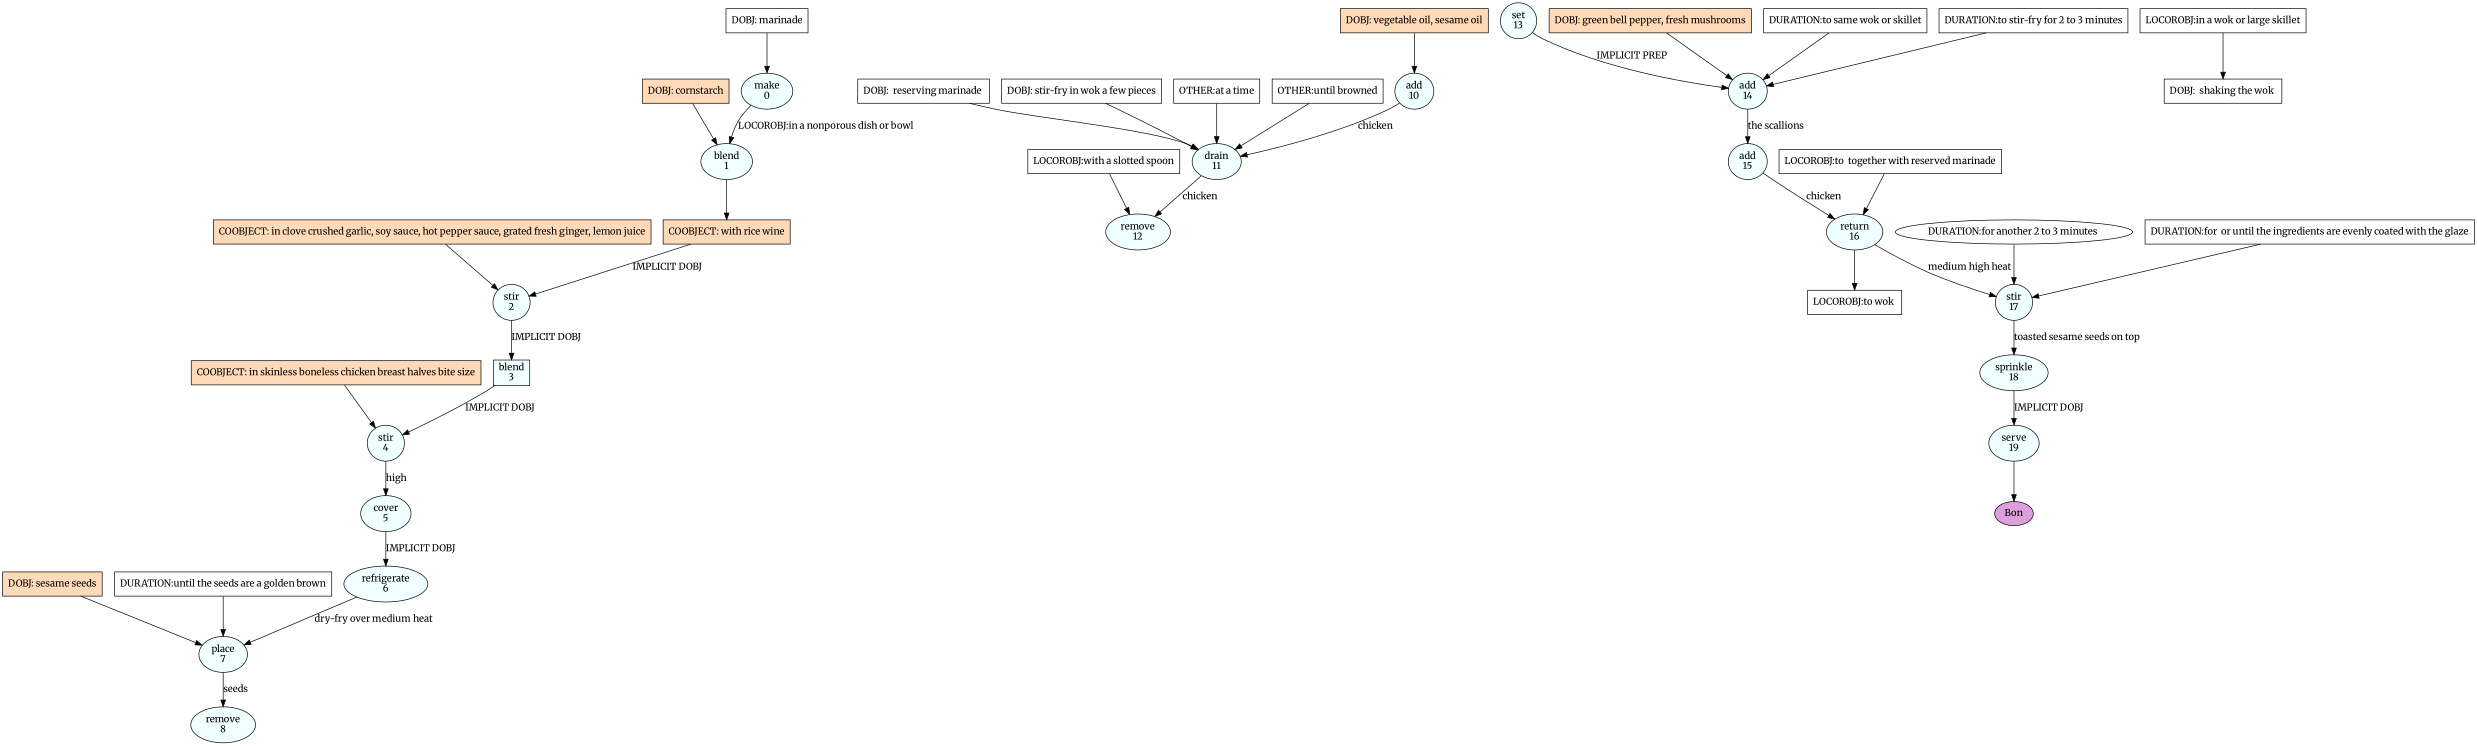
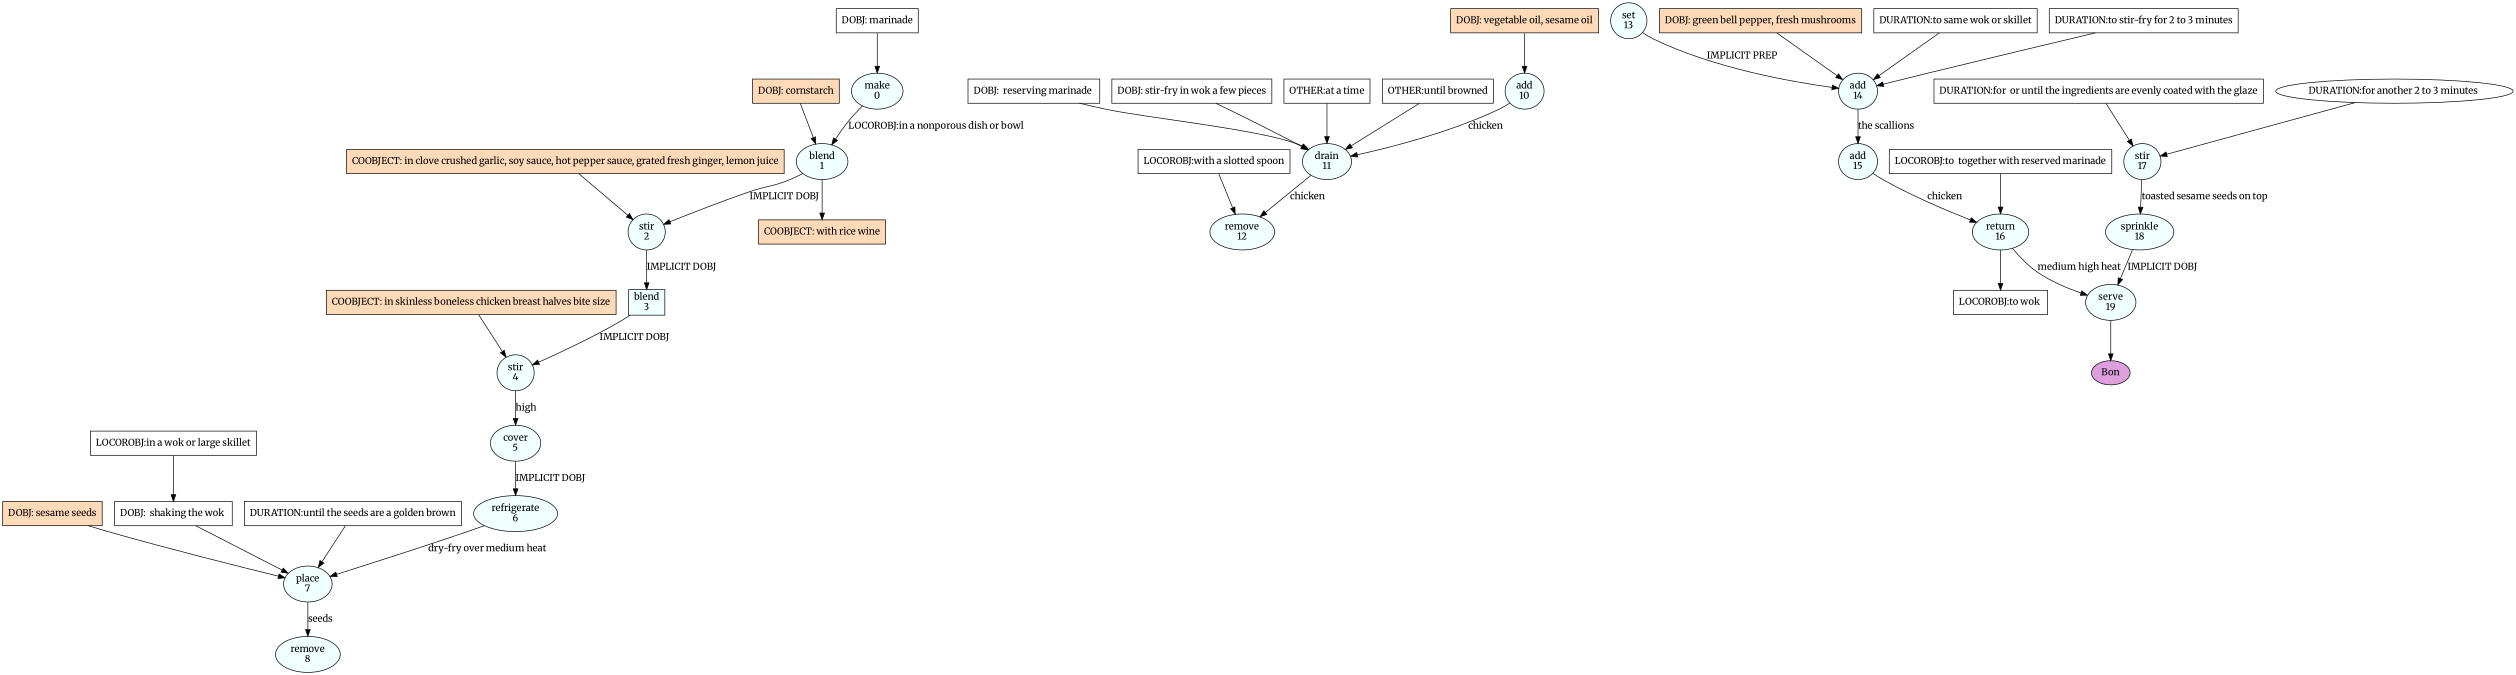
edge "COOBJECT: with rice wine" -> "stir 2": now "blend 1" -> "stir 2"
edge "return 16" -> "stir 17": now "return 16" -> "serve 19"
edge "DOBJ:  shaking the wok" -> "place 7": added
